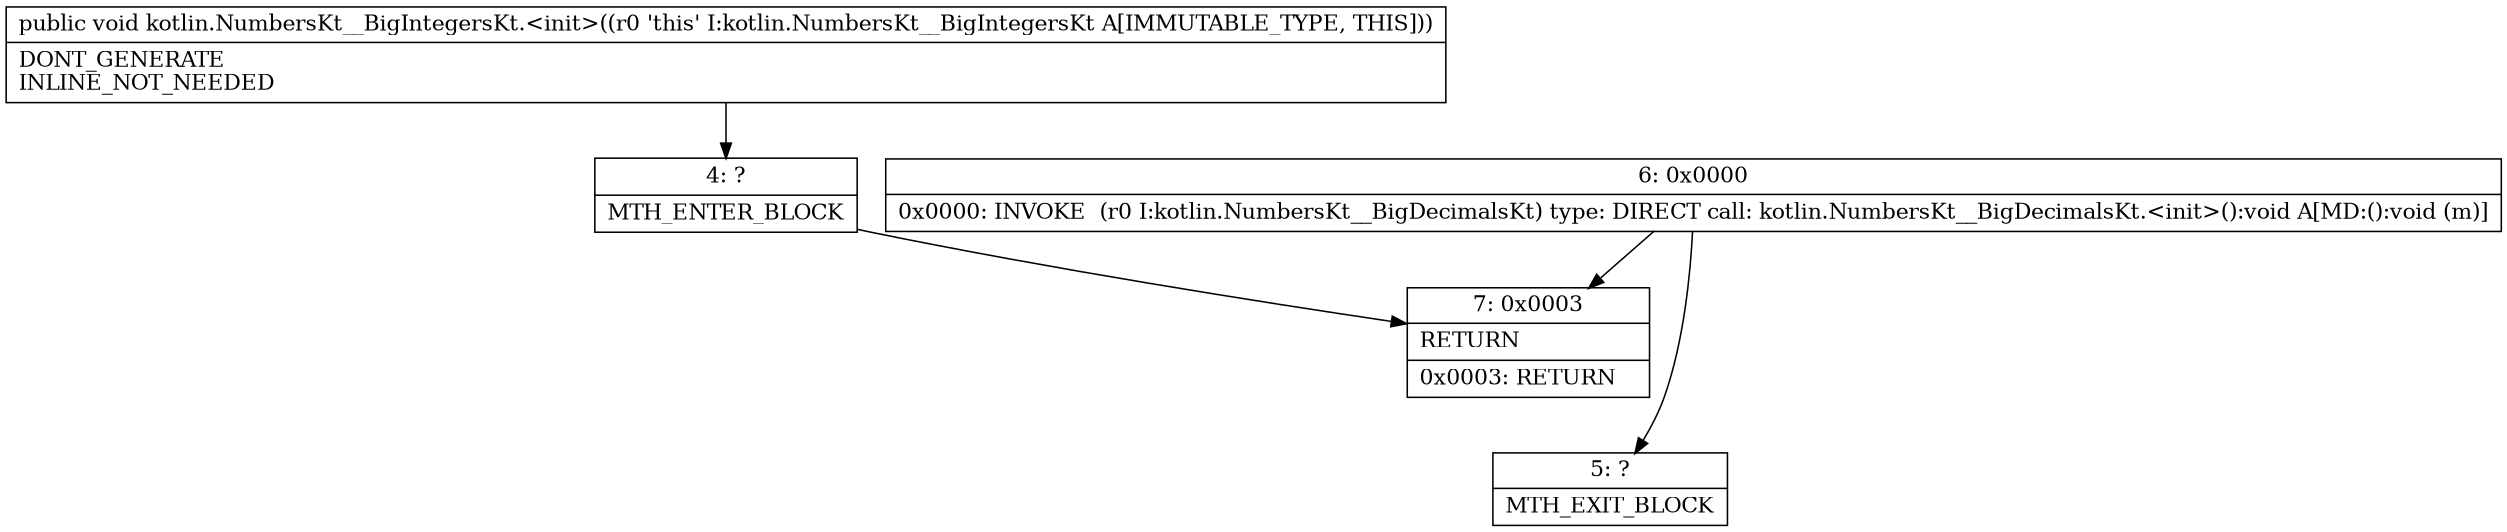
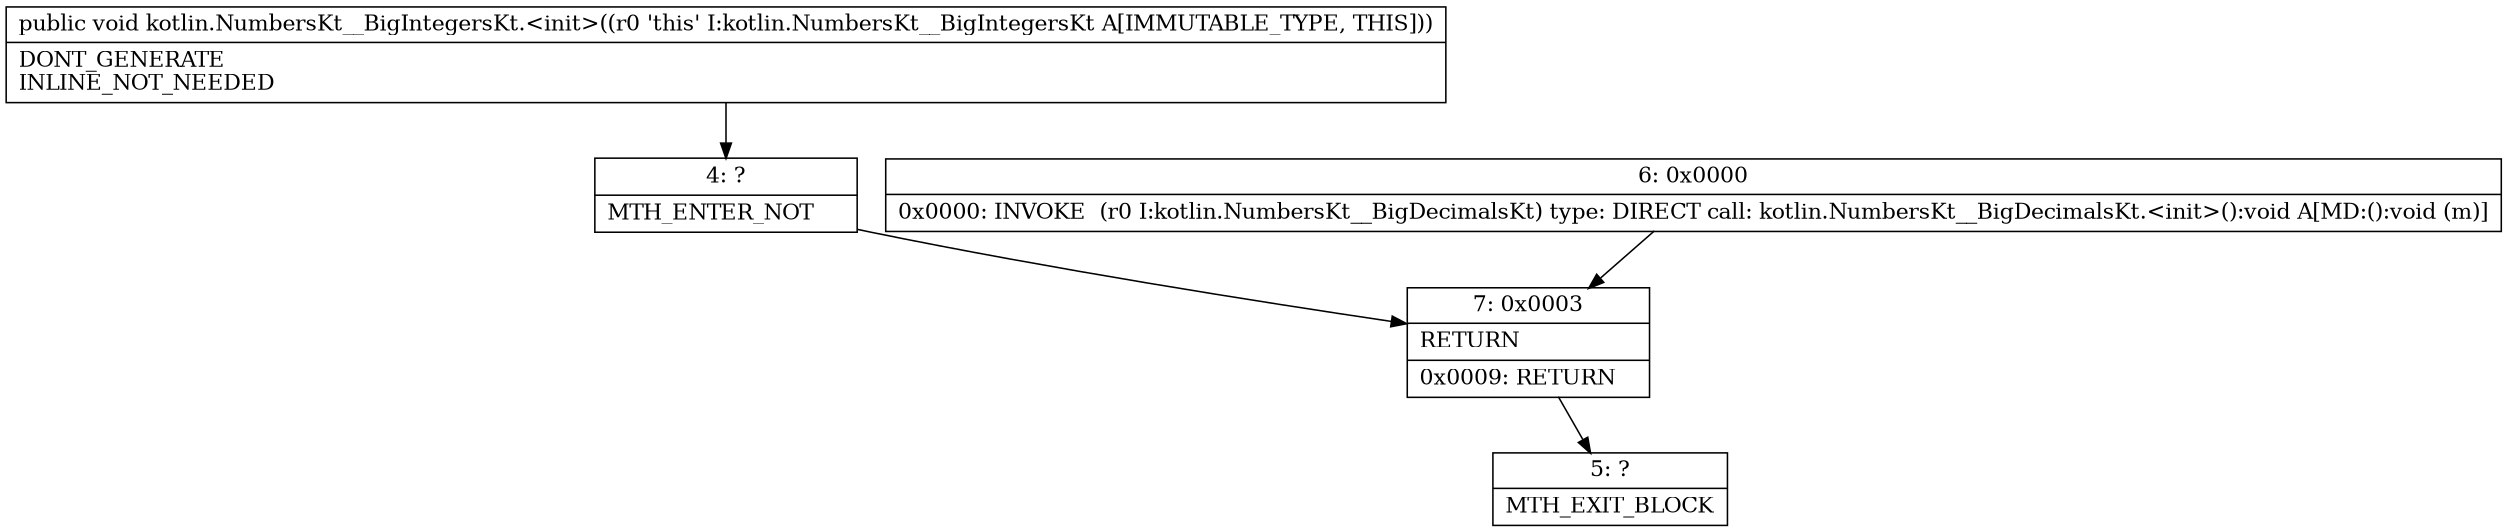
node "4: ?": text "MTH_ENTER_BLOCK" -> "MTH_ENTER_NOT"
edge "6: 0x0000" -> "5: ?": now "7: 0x0003" -> "5: ?"
node "7: 0x0003": text "0x0003: RETURN" -> "0x0009: RETURN"
